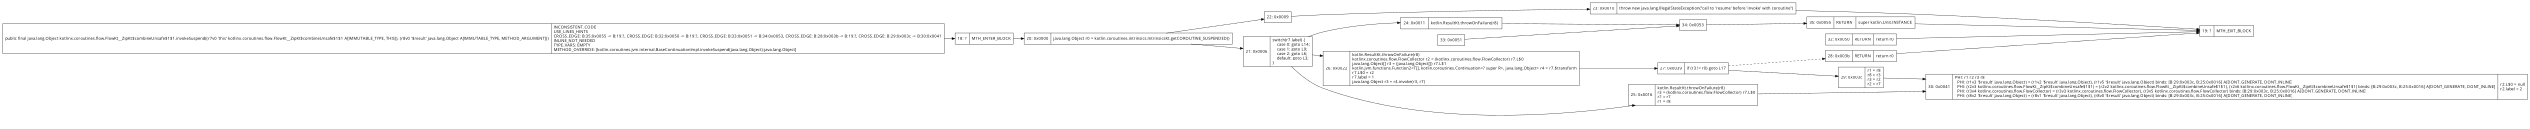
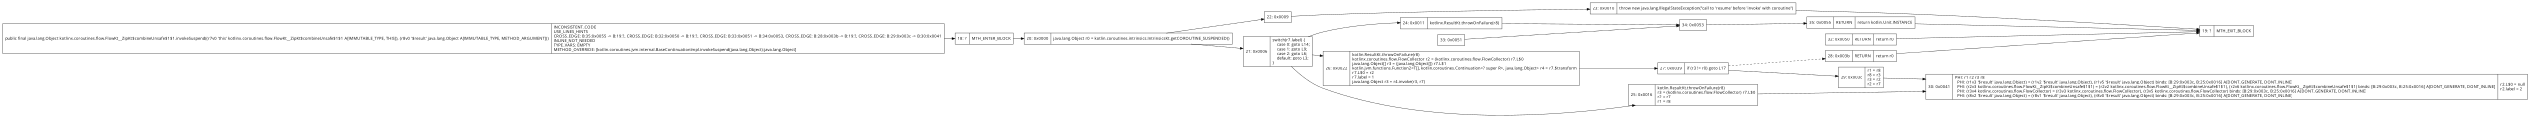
node "35: 0x0055": text "super kotlin.Unit.INSTANCE" -> "return kotlin.Unit.INSTANCE"
node "24: 0x0011": text "kotlin.ResultKt.throwOnFailure(r8)" -> "kotlinx.ResultKt.throwOnFailure(r8)"
